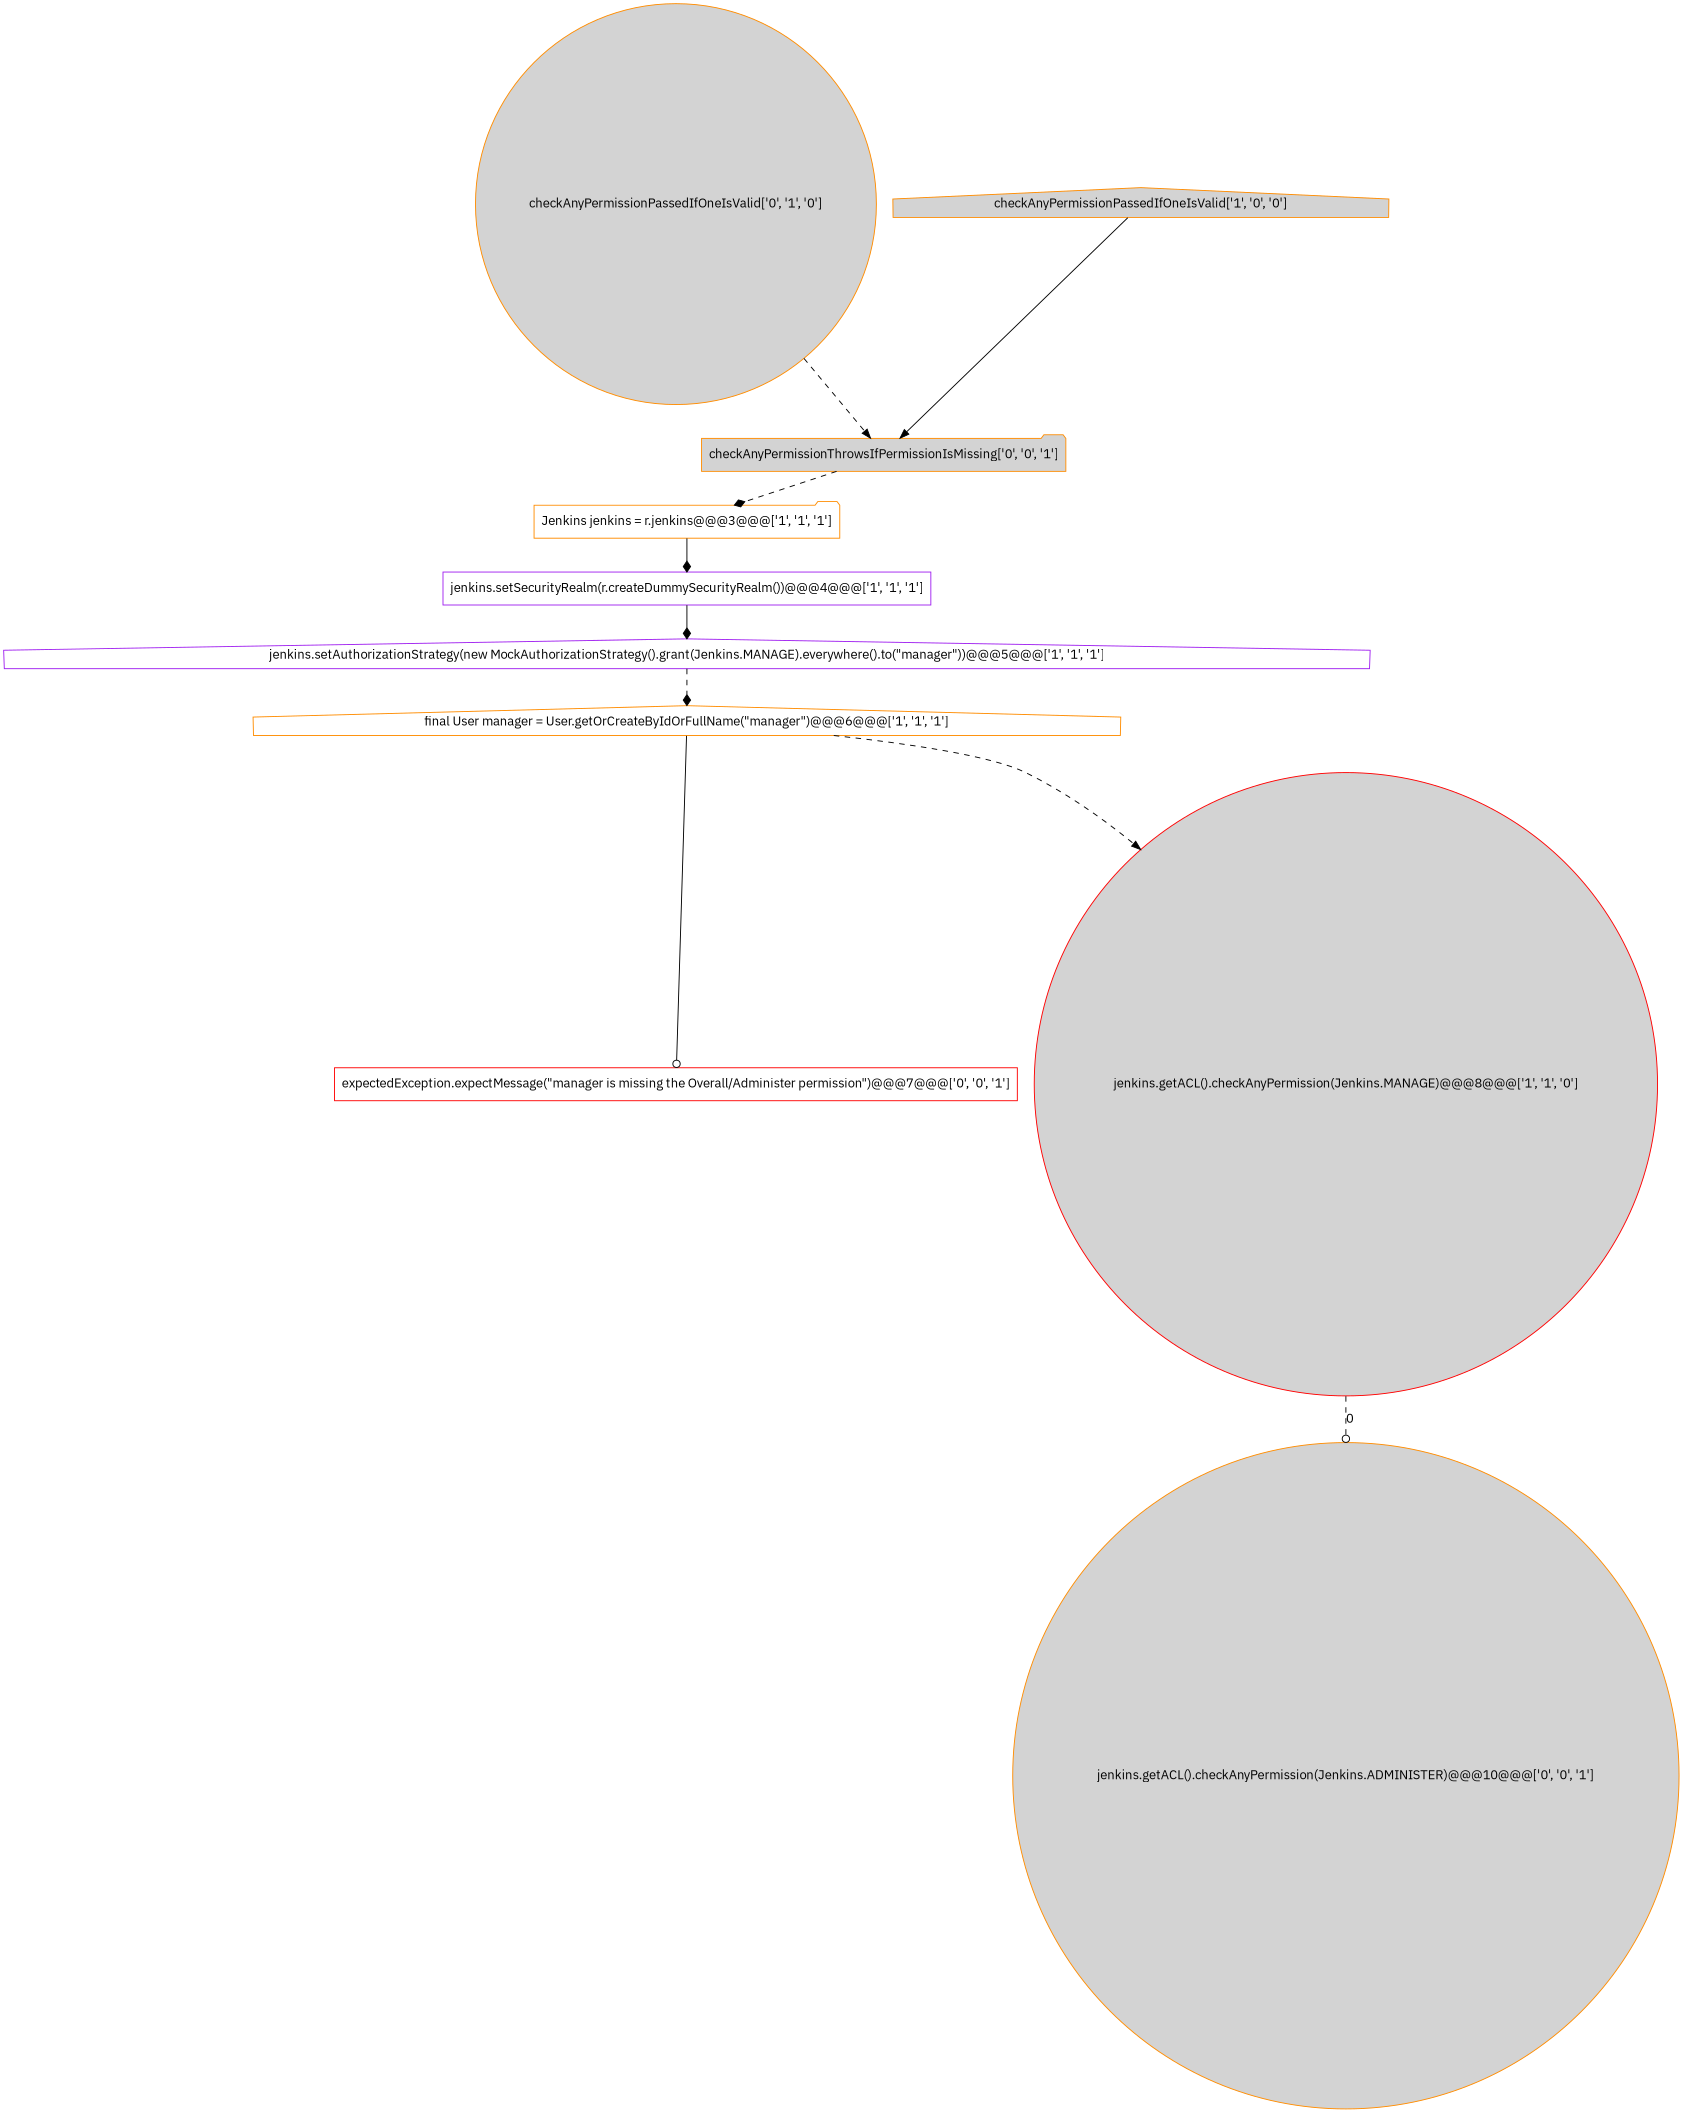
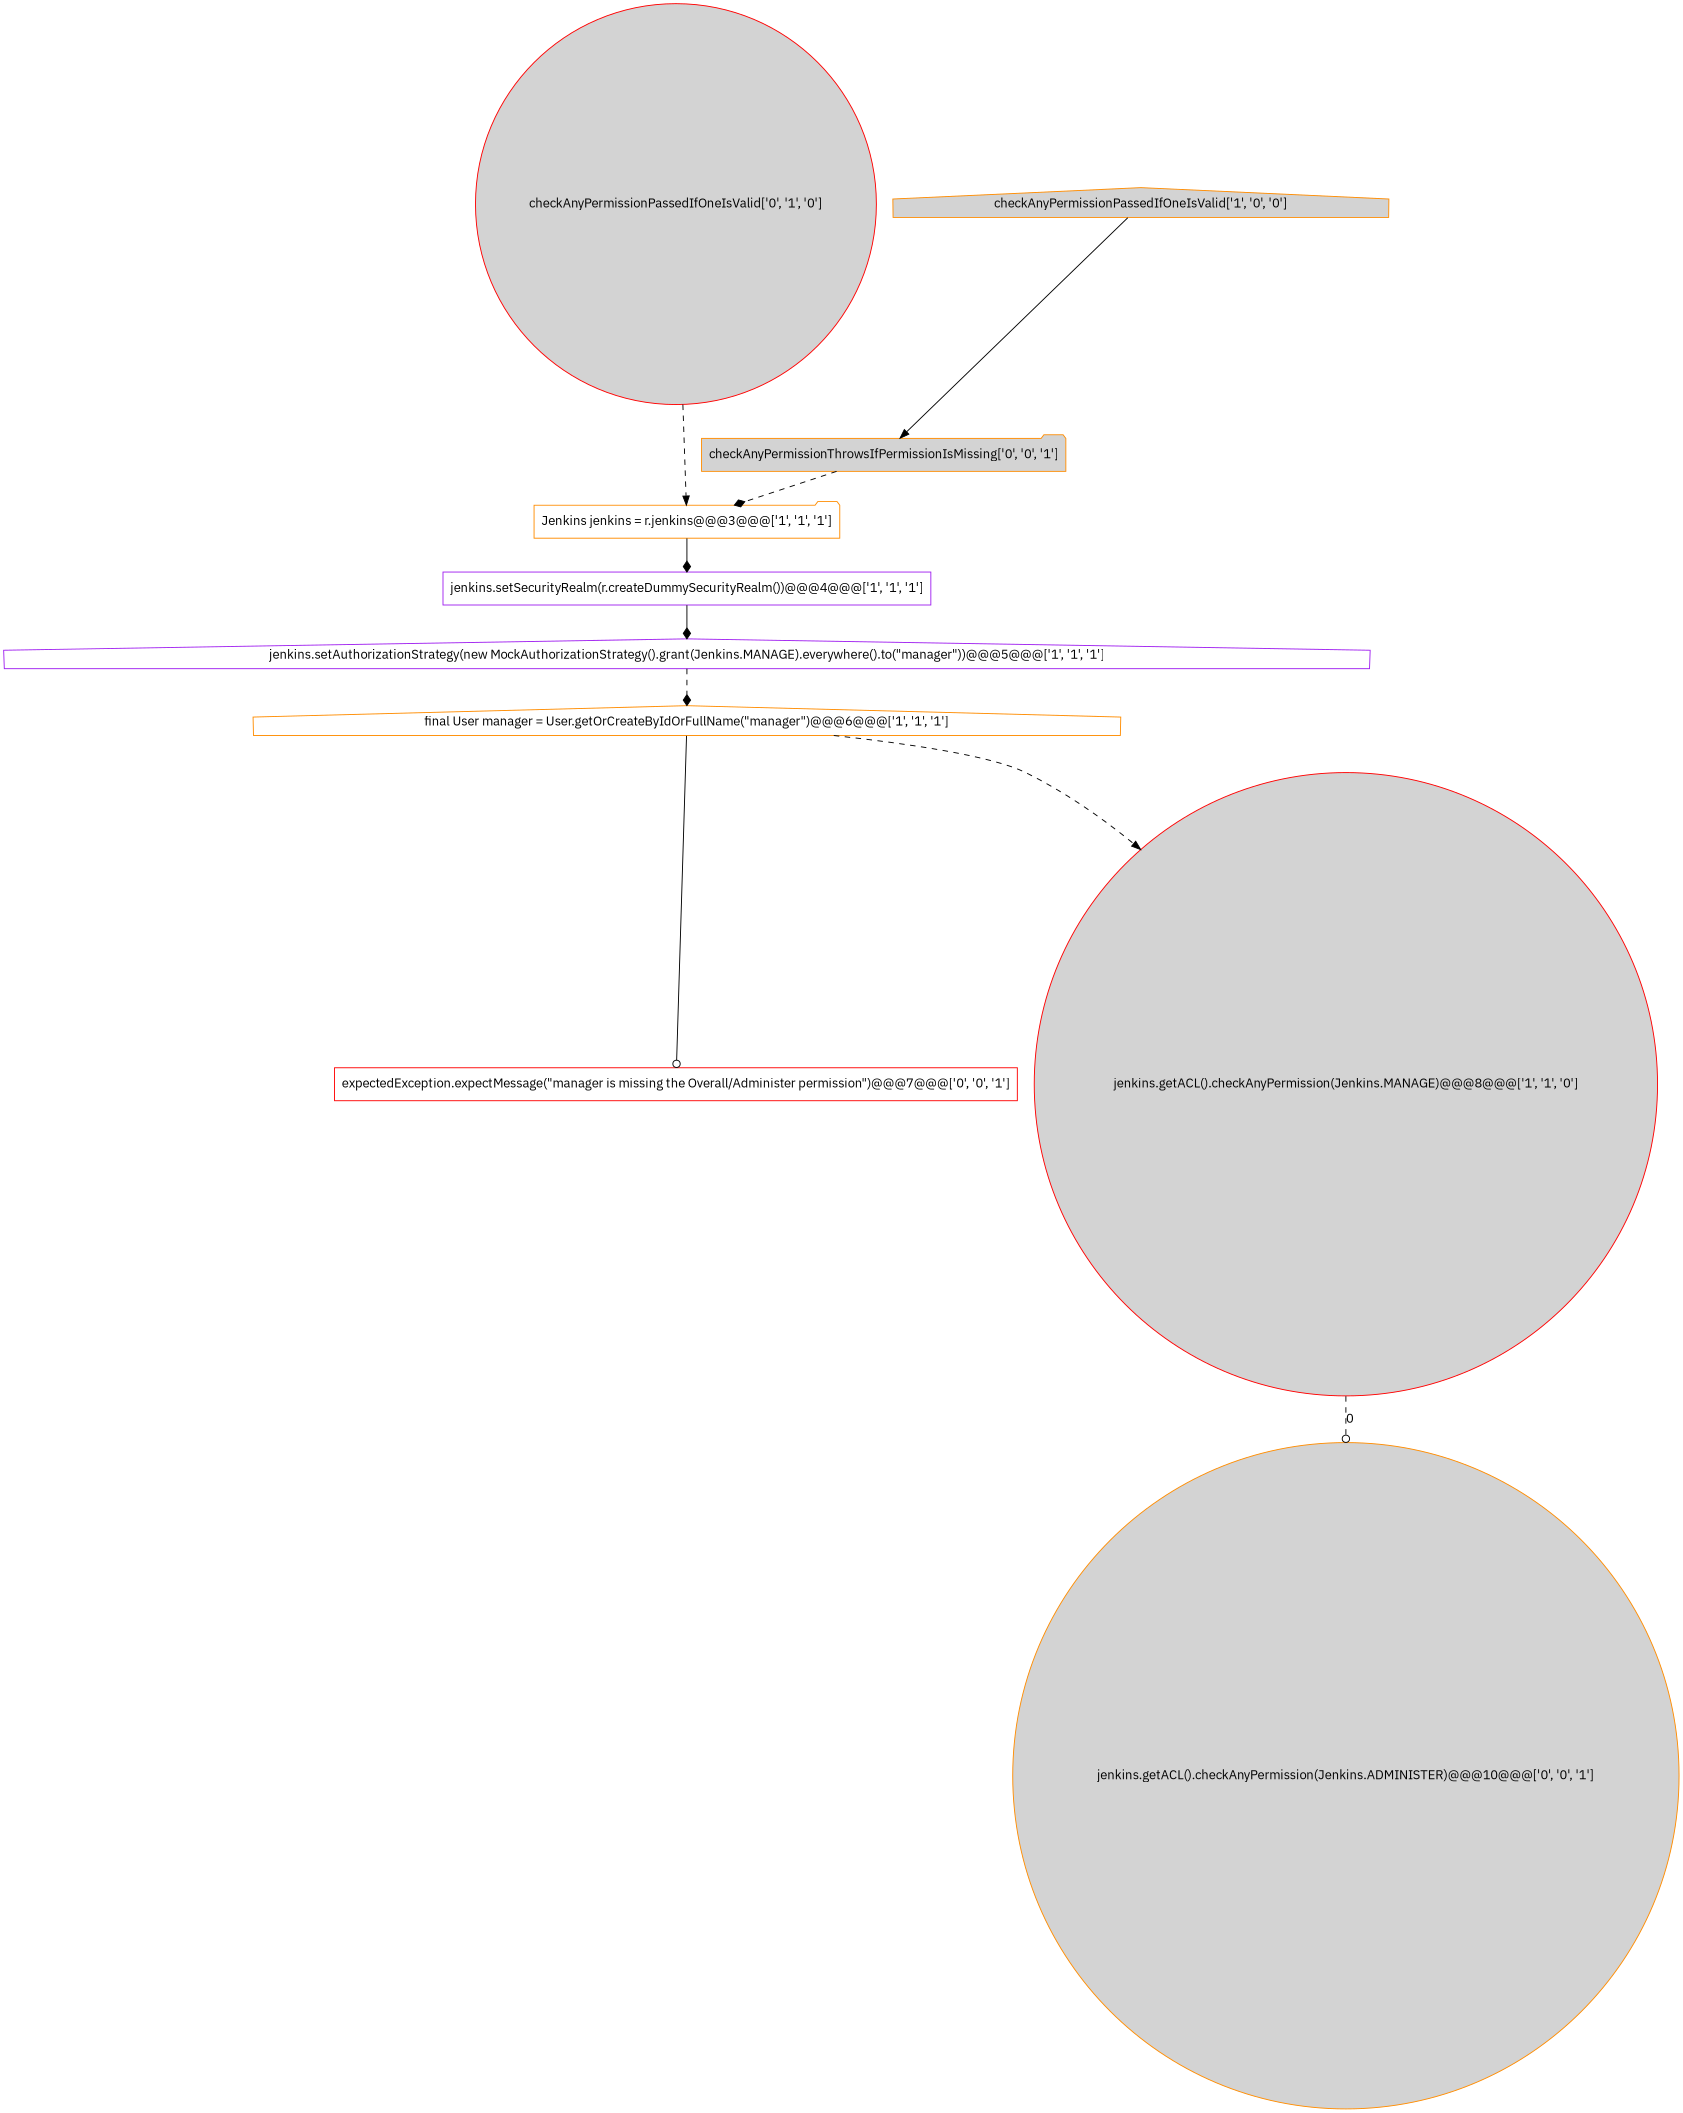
node "checkAnyPermissionPassedIfOneIsValid['0', '1', '0']": color darkorange -> red
edge "checkAnyPermissionPassedIfOneIsValid['0', '1', '0']" -> "checkAnyPermissionThrowsIfPermissionIsMissing['0', '0', '1']": now "checkAnyPermissionPassedIfOneIsValid['0', '1', '0']" -> "Jenkins jenkins = r.jenkins@@@3@@@['1', '1', '1']"
